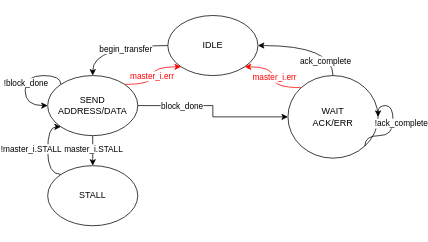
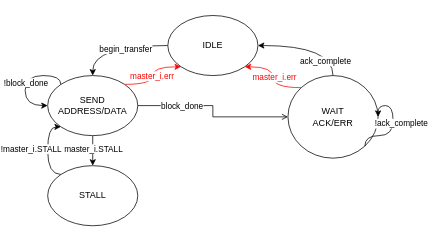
edge "SEND ADDRESS/DATA" -> "WAIT ACK/ERR": arrowhead classic -> open
